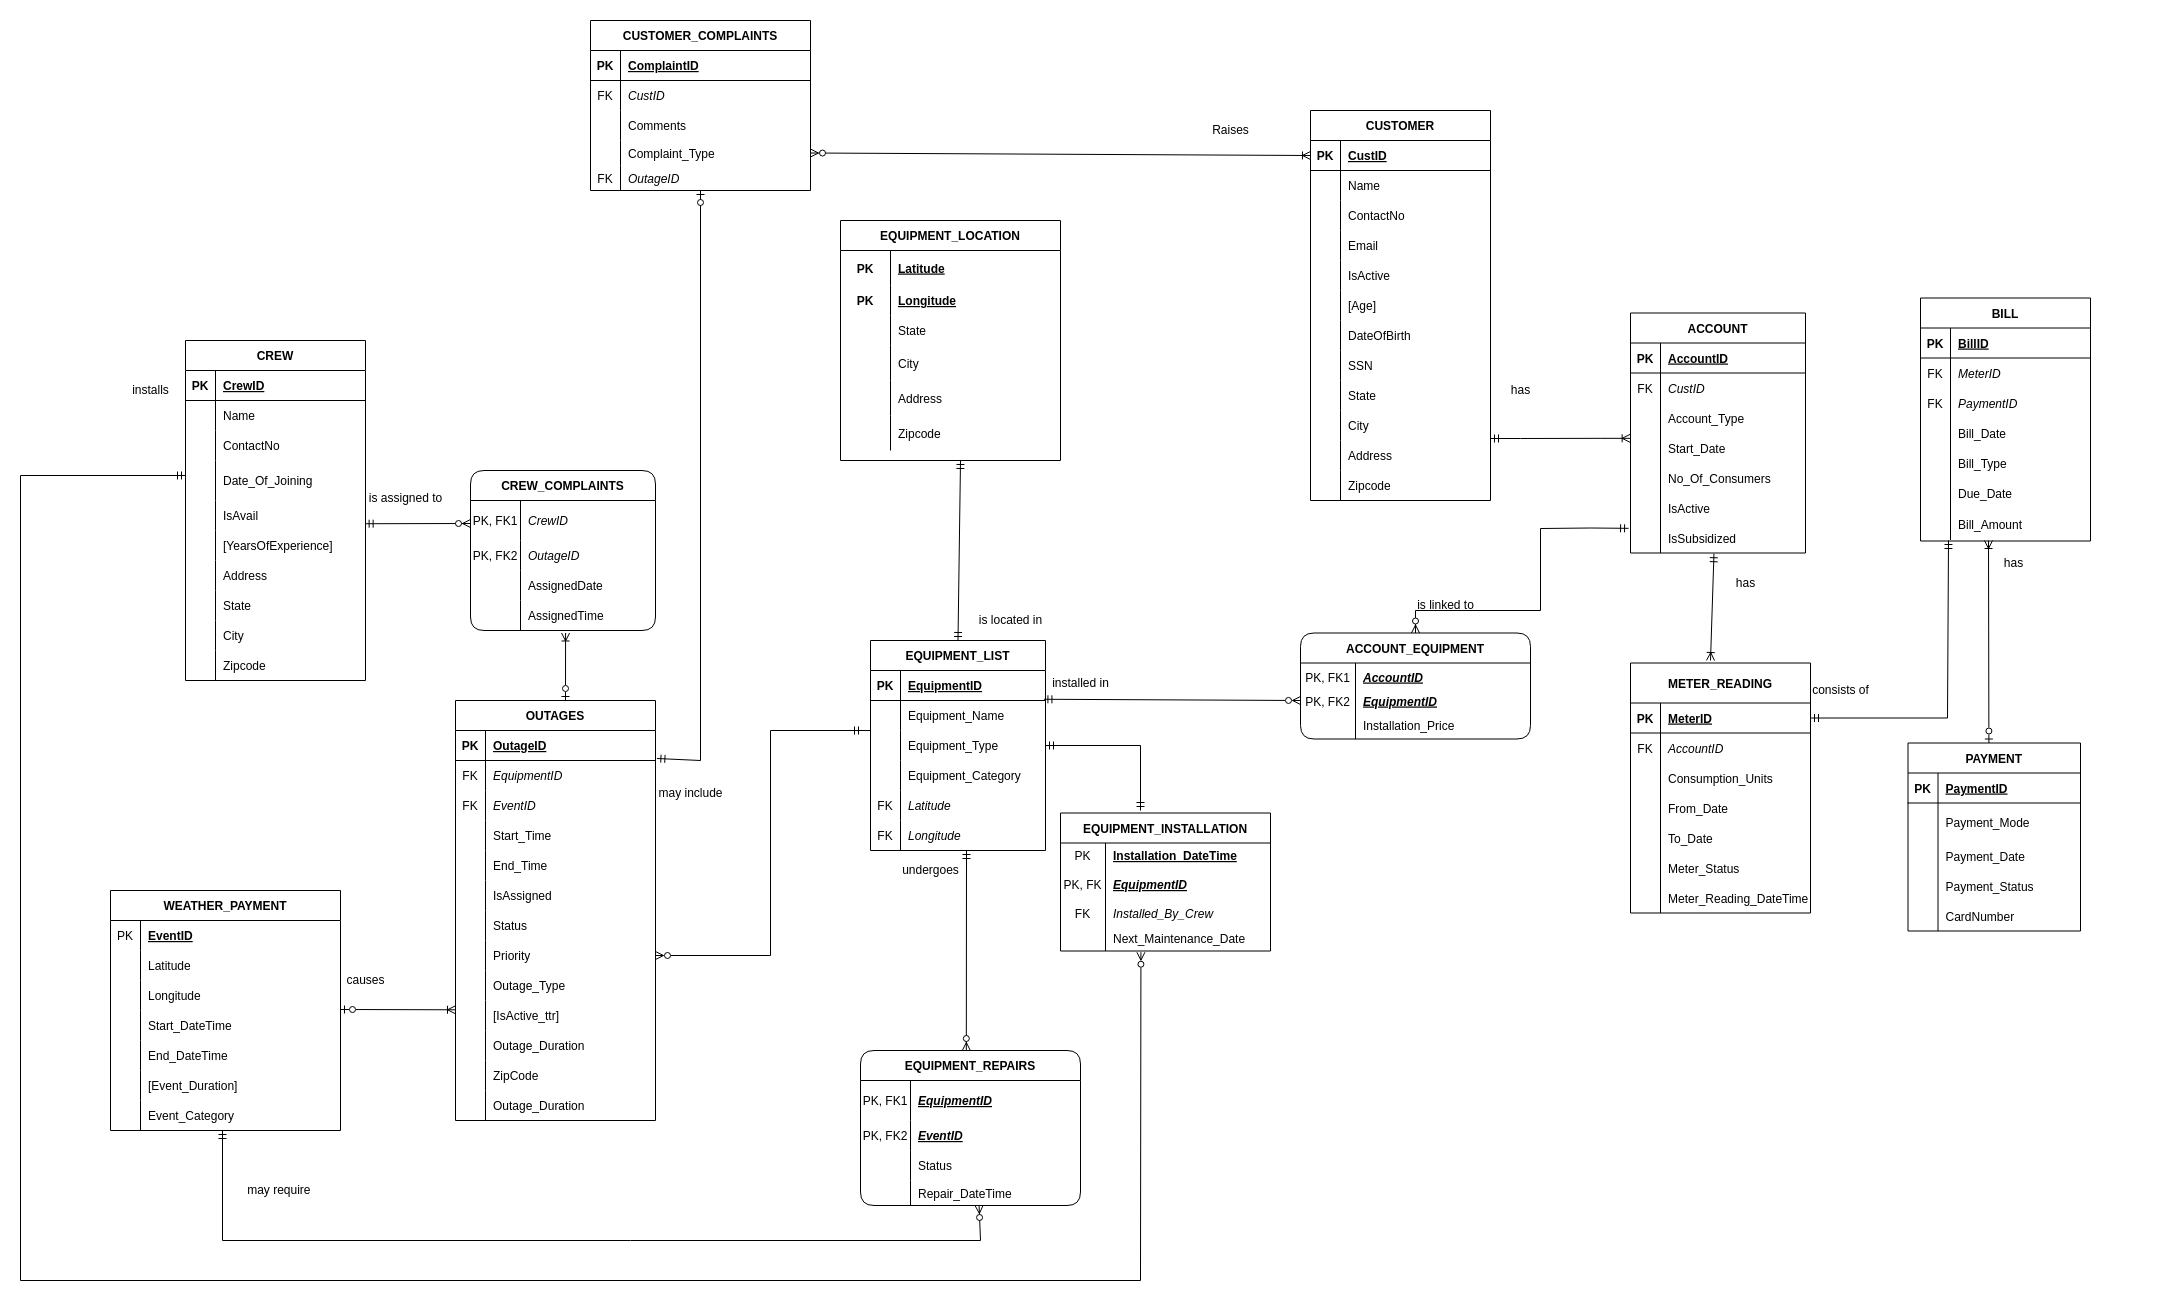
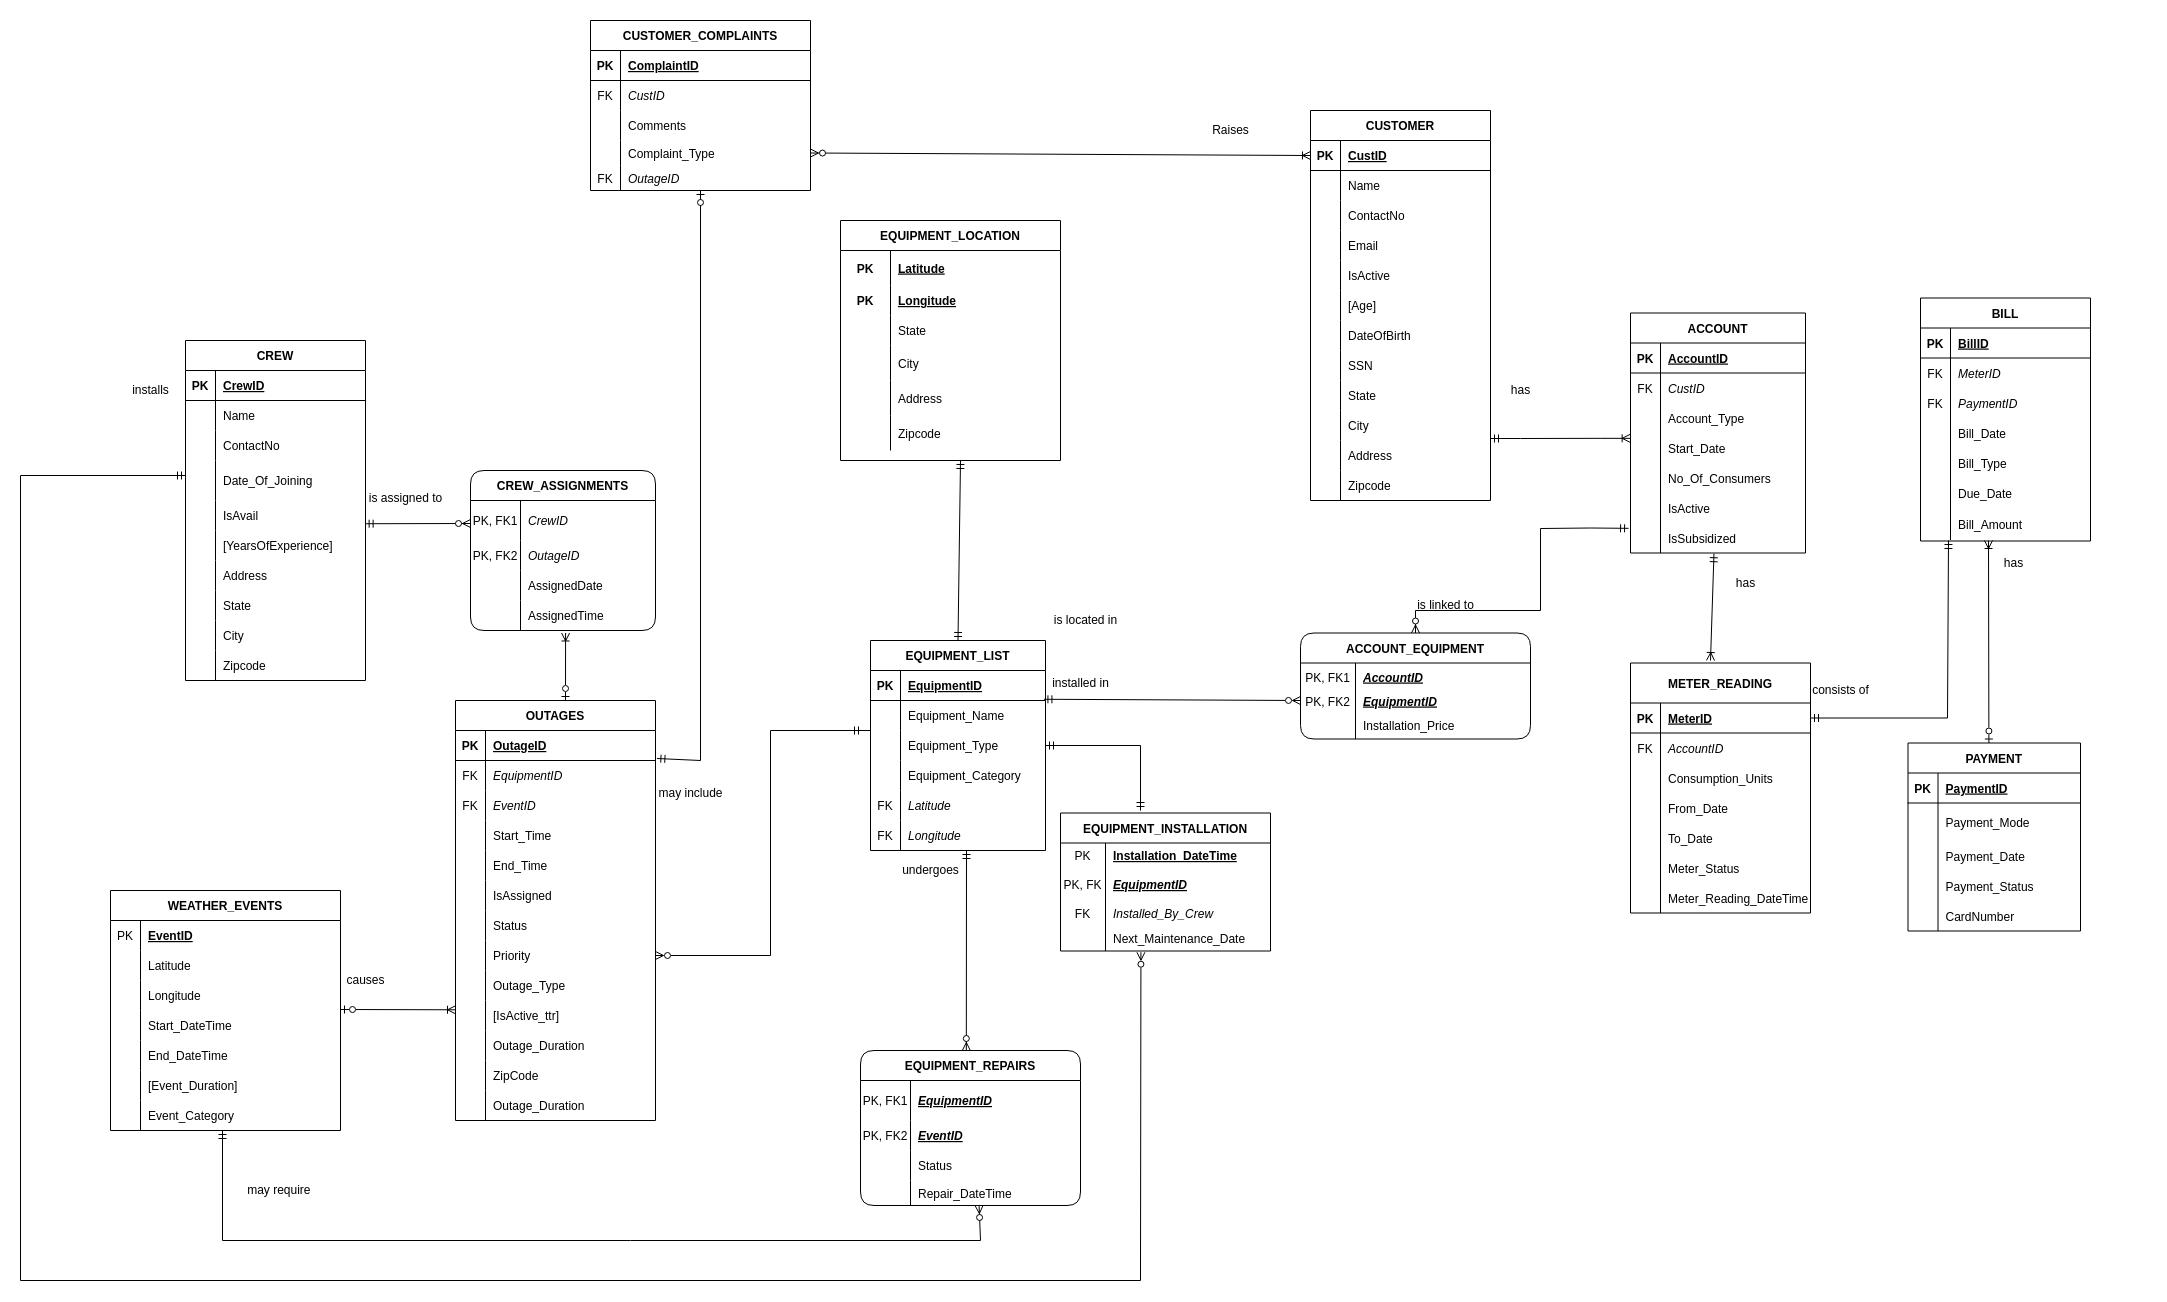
node "CREW_COMPLAINTS": label "CREW_COMPLAINTS" -> "CREW_ASSIGNMENTS"
node "is located in": moved (1011, 621) -> (1086, 621)
node "WEATHER_PAYMENT": label "WEATHER_PAYMENT" -> "WEATHER_EVENTS"
